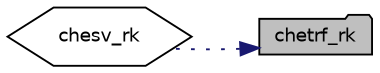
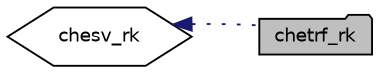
edge "chesv_rk" -> "chetrf_rk": reversed
